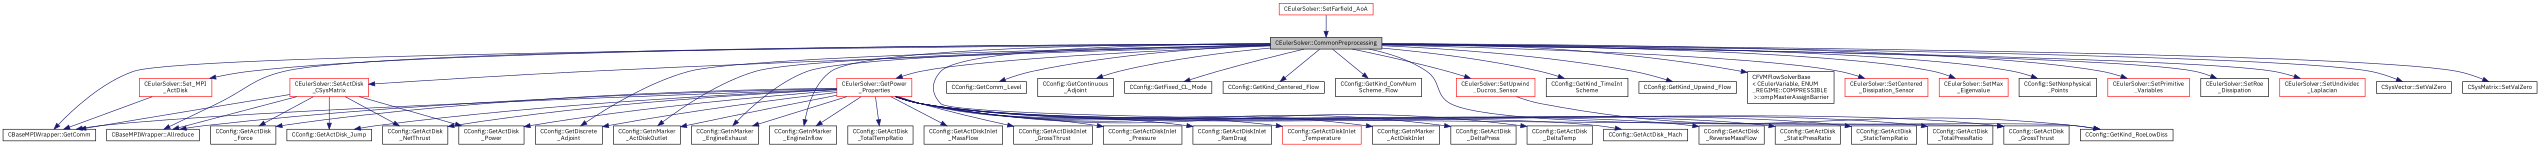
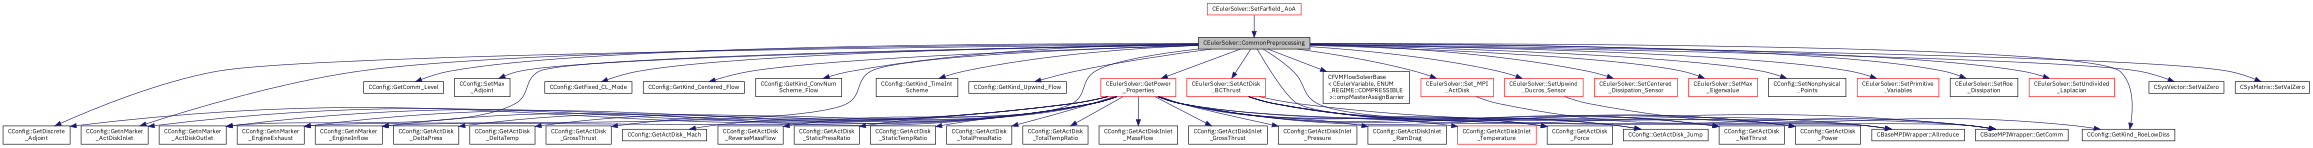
node "CEulerSolver::SetActDisk _CSysMatrix": label "CEulerSolver::SetActDisk _CSysMatrix" -> "CEulerSolver::SetActDisk _BCThrust"
node "CConfig::GetContinuous _Adjoint": label "CConfig::GetContinuous _Adjoint" -> "CConfig::SetMax _Adjoint"
edge "CEulerSolver::CommonPreprocessing" -> "CConfig::GetActDisk _GrossThrust": now "CEulerSolver::CommonPreprocessing" -> "CConfig::GetnMarker _ActDiskInlet"
